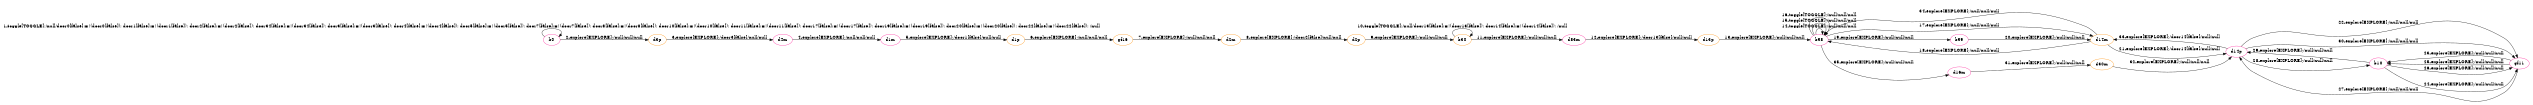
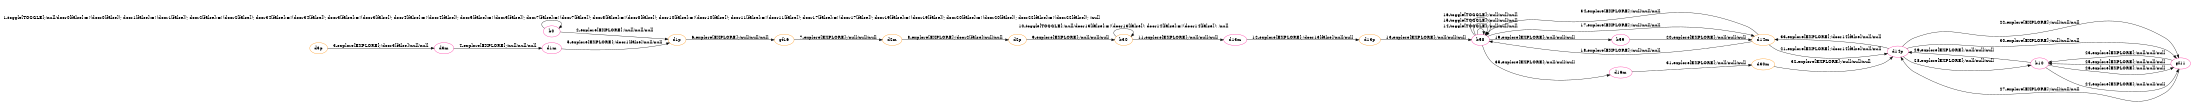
edge "b0" -> "d3p": now "b0" -> "d1p"
node "d4m": label "d4m" -> "d3m"
node "d83m": label "d83m" -> "d13m"
